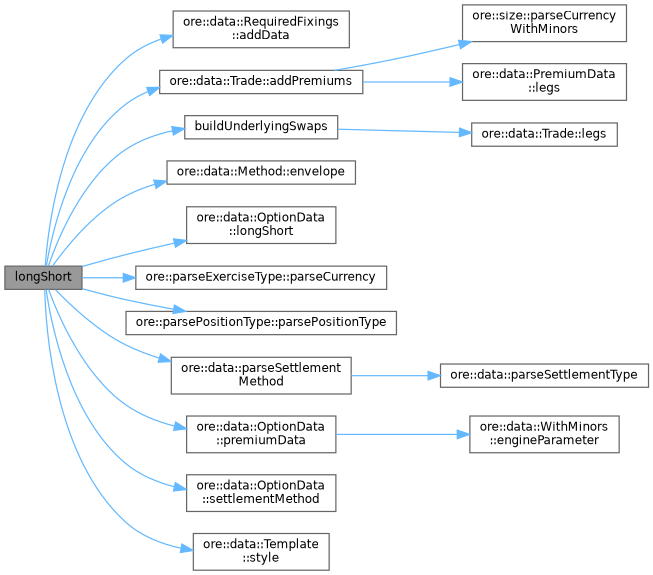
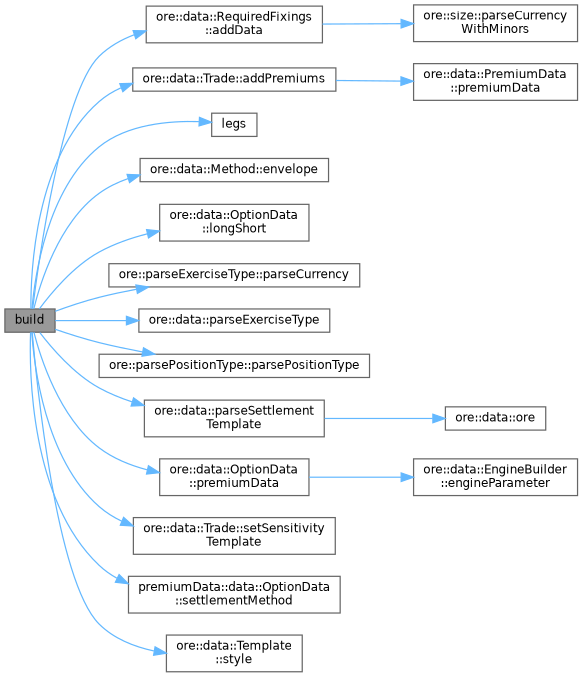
edge "ore::data::Trade::addPremiums" -> "ore::size::parseCurrency WithMinors": now "ore::data::RequiredFixings ::addData" -> "ore::size::parseCurrency WithMinors"
node "ore::data::PremiumData ::legs": label "ore::data::PremiumData ::legs" -> "ore::data::PremiumData ::premiumData"
node "buildUnderlyingSwaps": label "buildUnderlyingSwaps" -> "legs"
node "ore::data::Trade::legs": removed
node "longShort": label "longShort" -> "build"
node "ore::data::parseExerciseType": added
node "ore::data::parseSettlement Method": label "ore::data::parseSettlement Method" -> "ore::data::parseSettlement Template"
node "ore::data::parseSettlementType": label "ore::data::parseSettlementType" -> "ore::data::ore"
node "ore::data::WithMinors ::engineParameter": label "ore::data::WithMinors ::engineParameter" -> "ore::data::EngineBuilder ::engineParameter"
node "ore::data::OptionData ::settlementMethod": label "ore::data::OptionData ::settlementMethod" -> "premiumData::data::OptionData ::settlementMethod"
node "ore::data::Trade::setSensitivity Template": added
